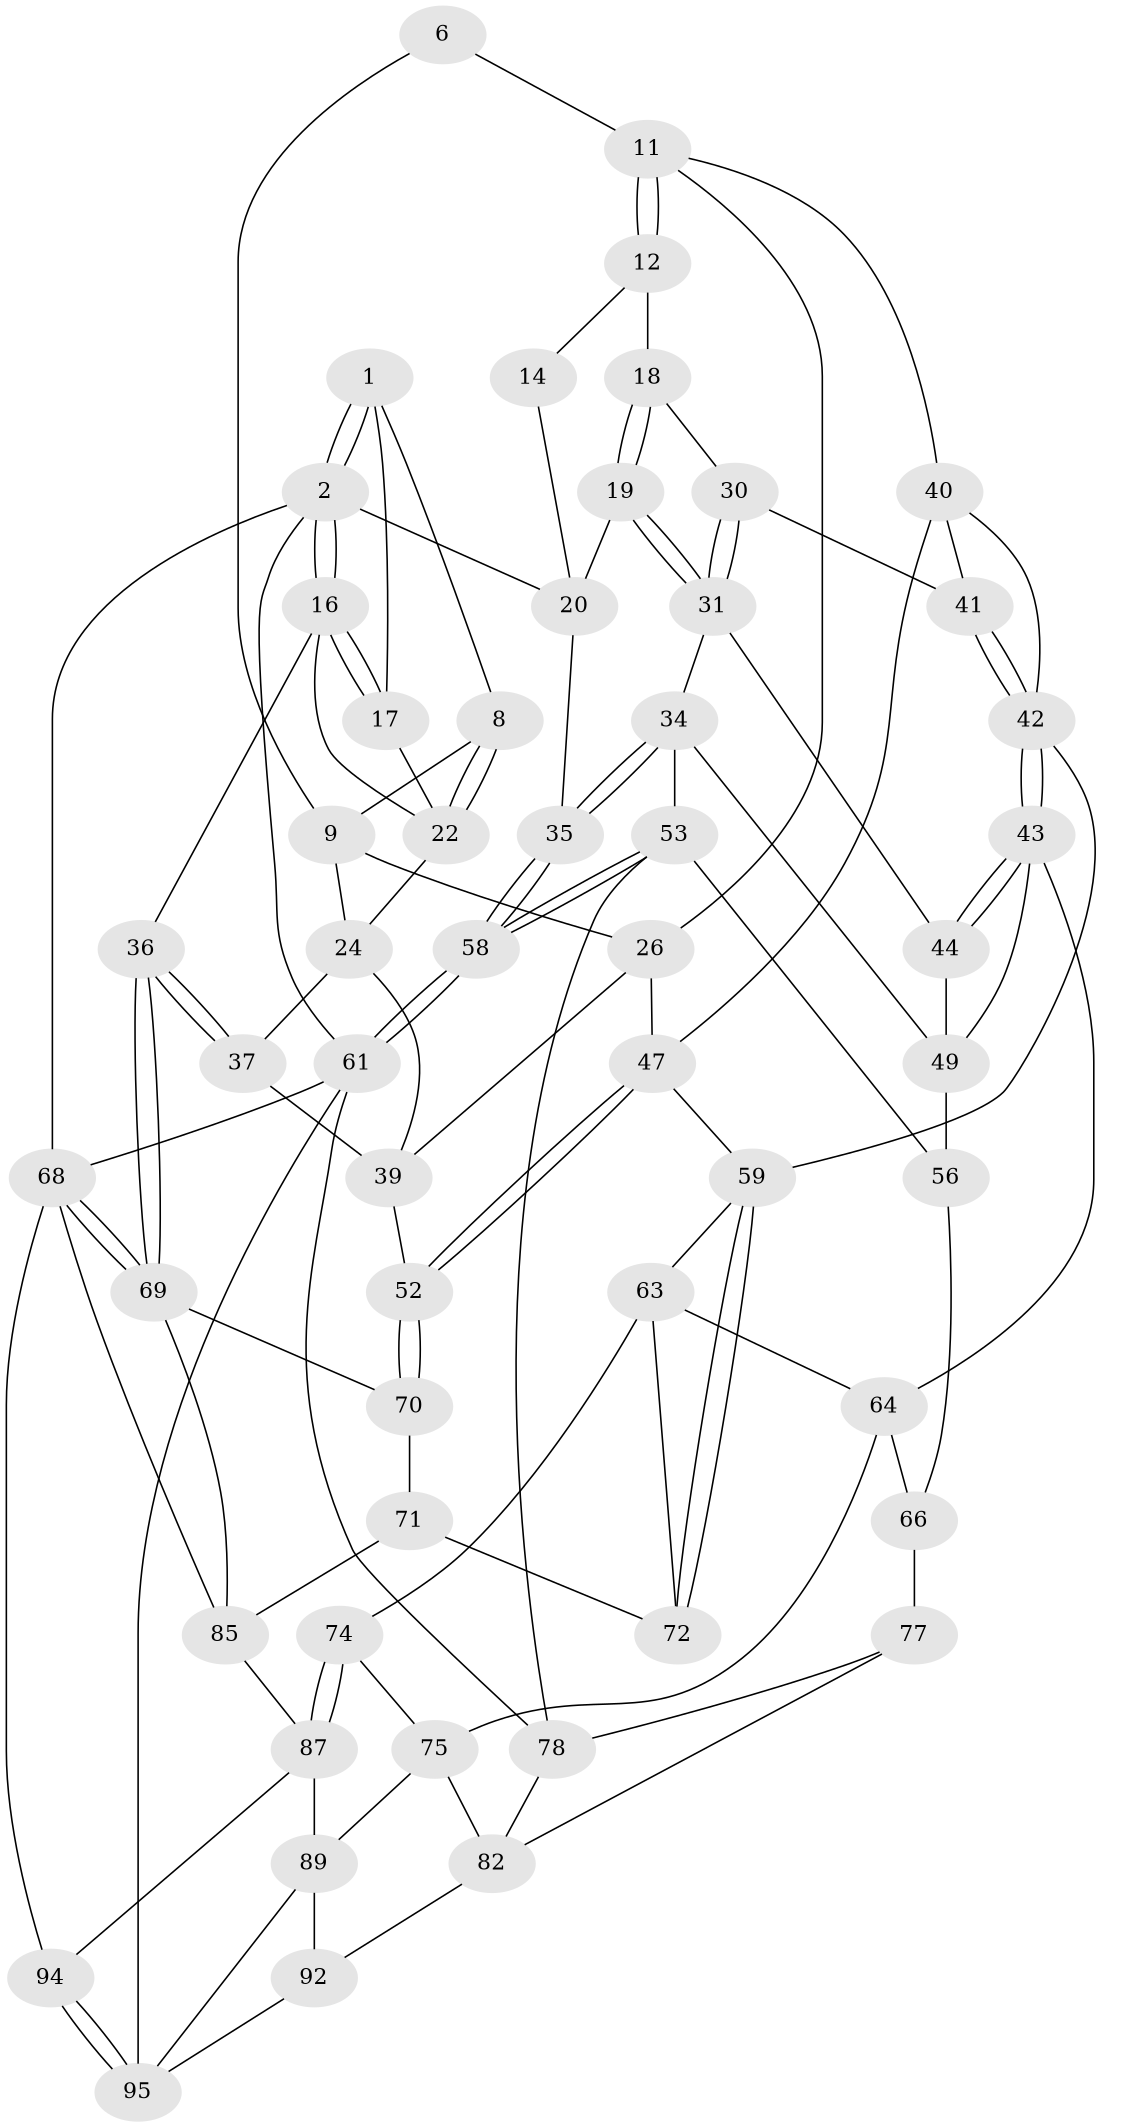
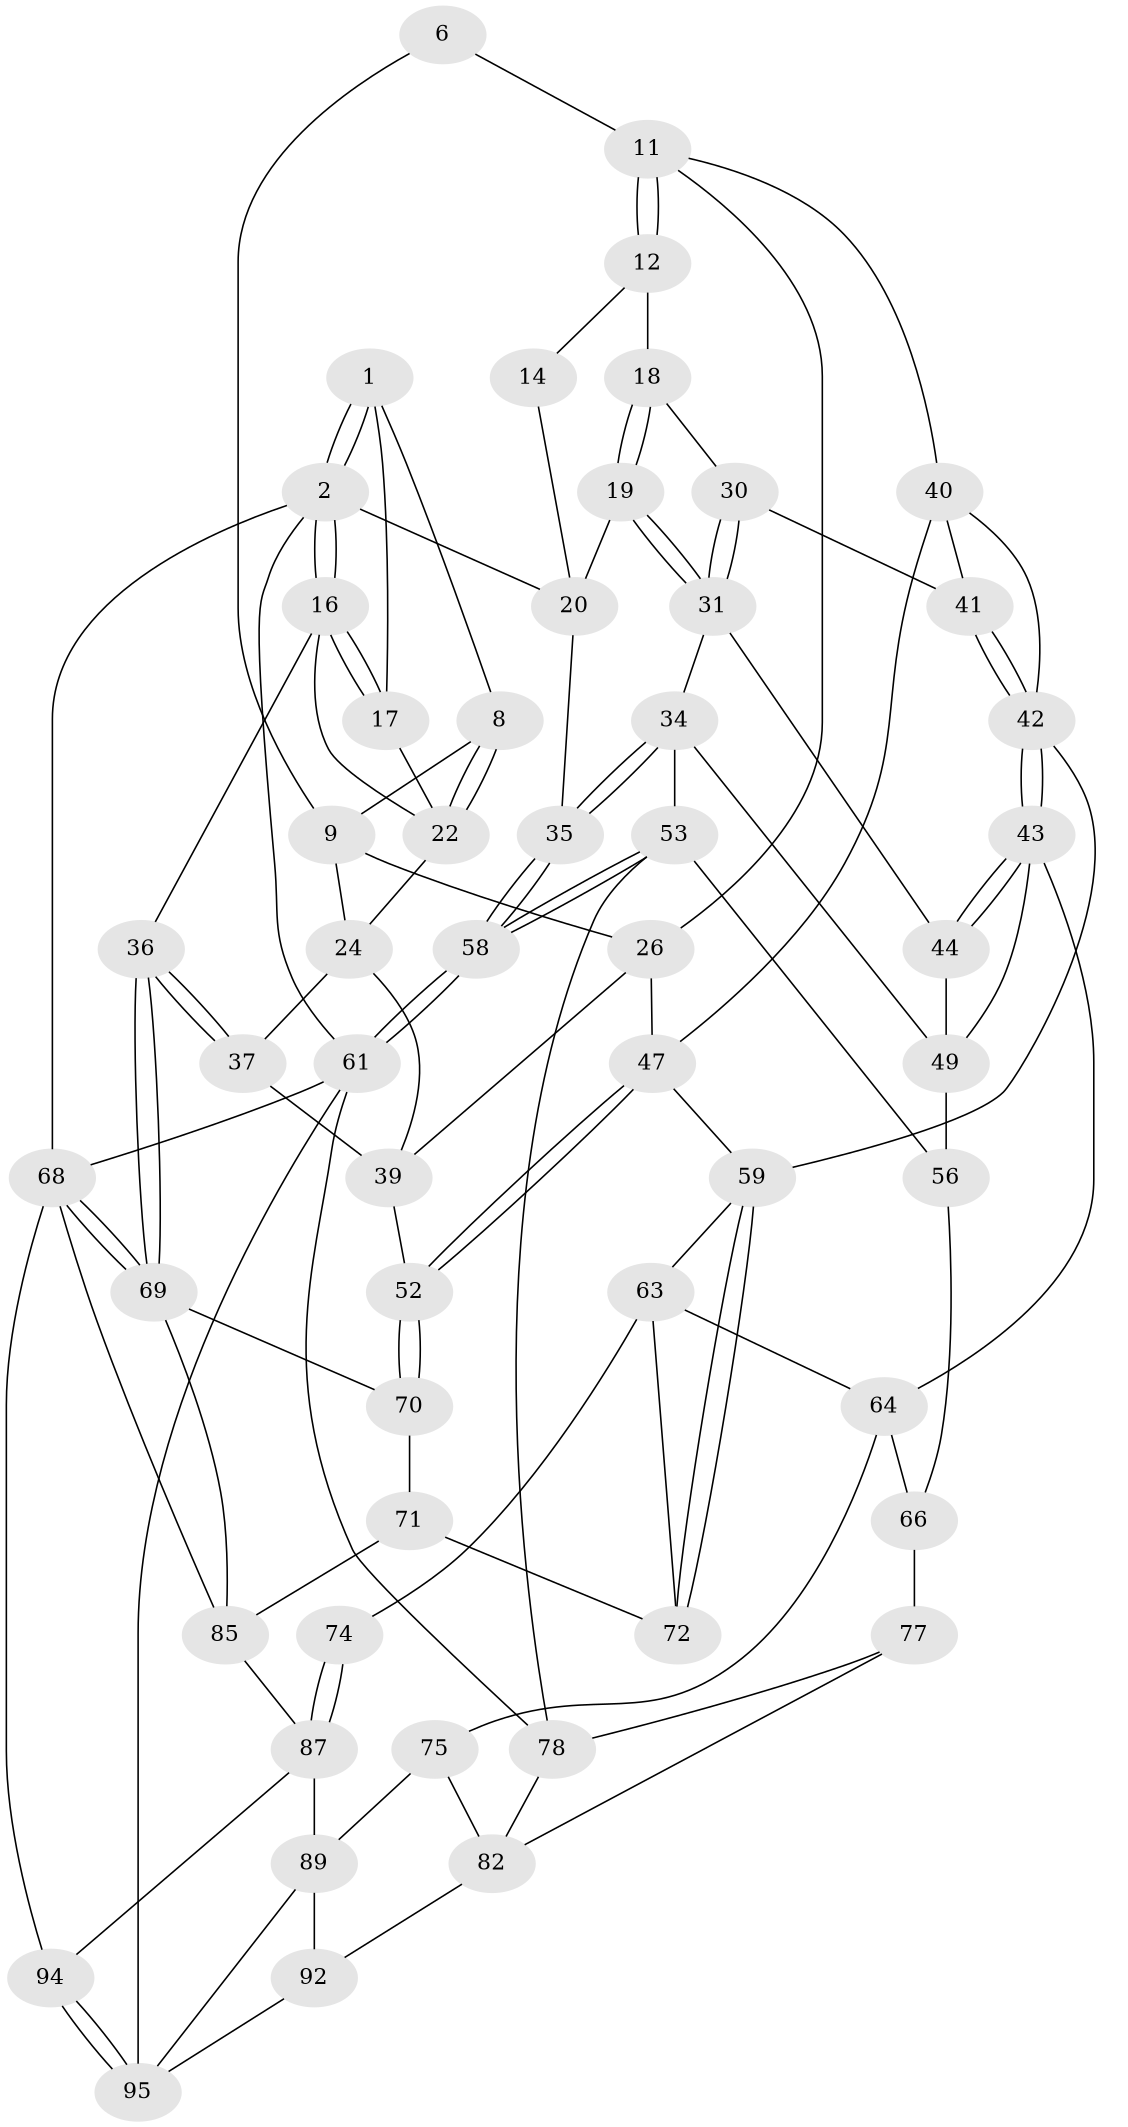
edge "74" -- "75": removed
